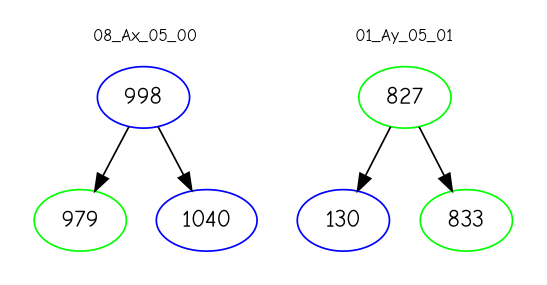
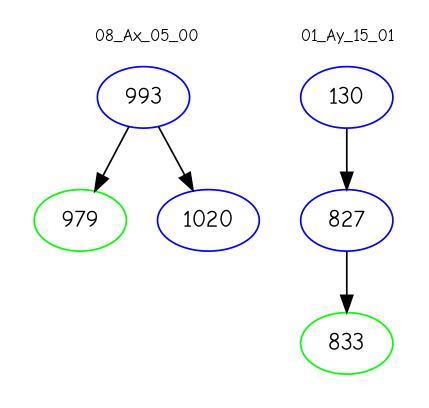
cluster "01_Ay_05_01": label "01_Ay_05_01" -> "01_Ay_15_01"
node "998": label "998" -> "993"
node "827": color green -> blue
edge "827" -> "130": reversed
node "1040": label "1040" -> "1020"
